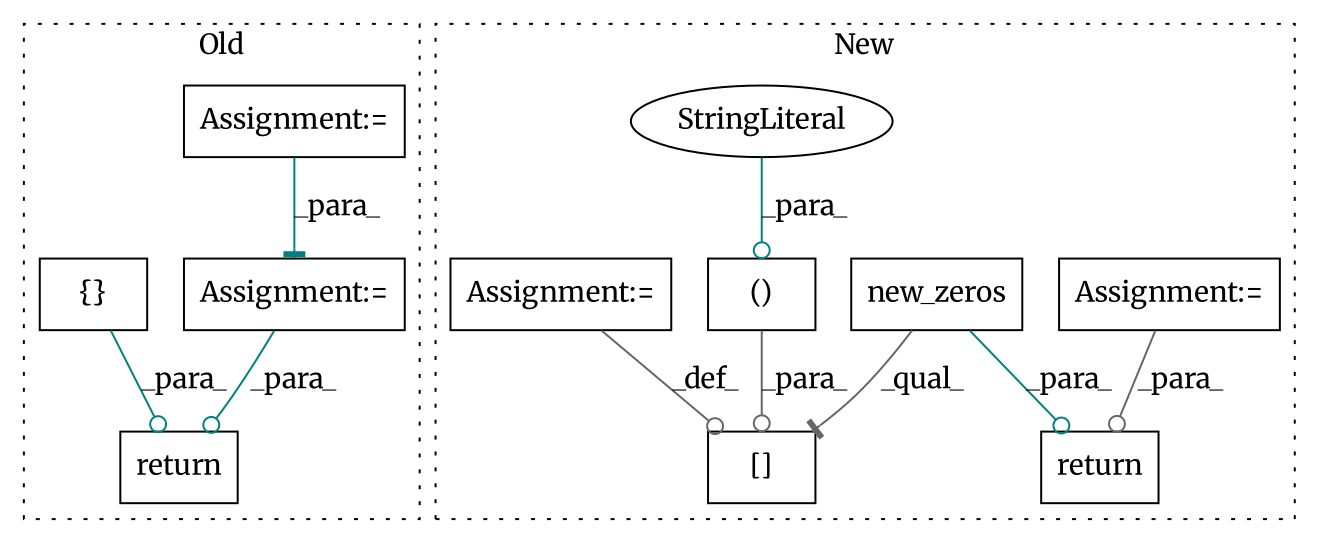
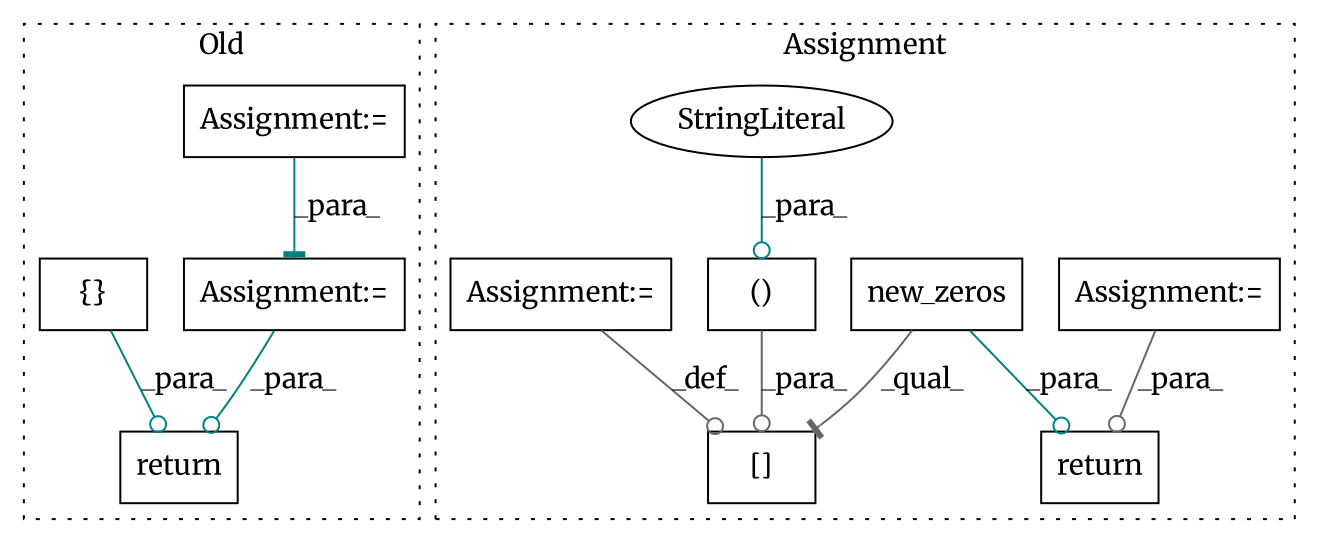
cluster "New": label "New" -> "Assignment"
